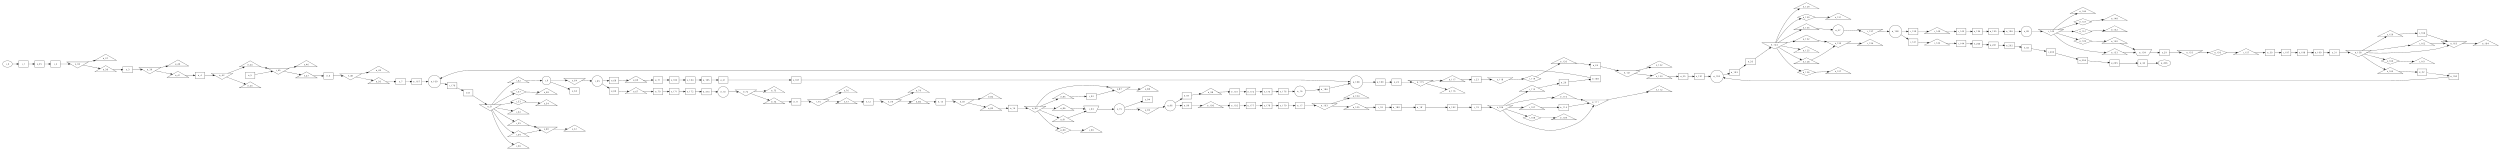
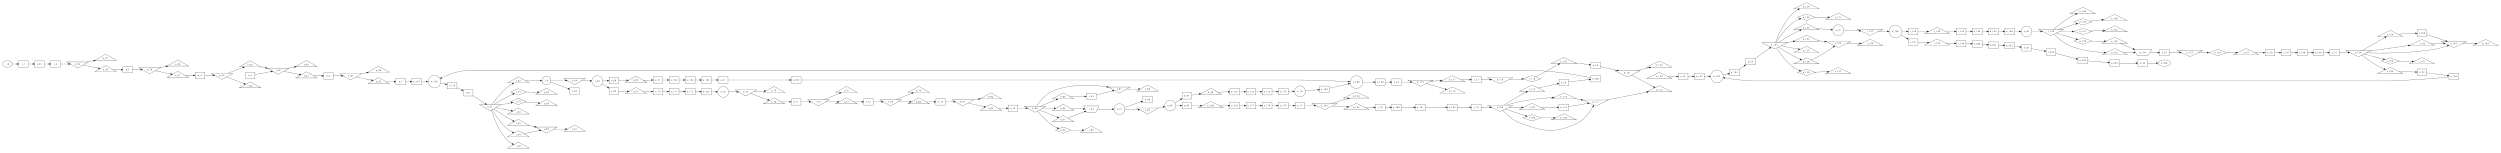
edge "e_121" -> "e_123": now "e_121" -> "e_112"
